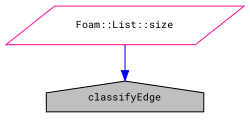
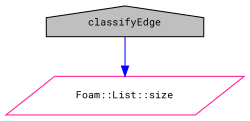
edge "Foam::List::size" -> "classifyEdge": reversed
